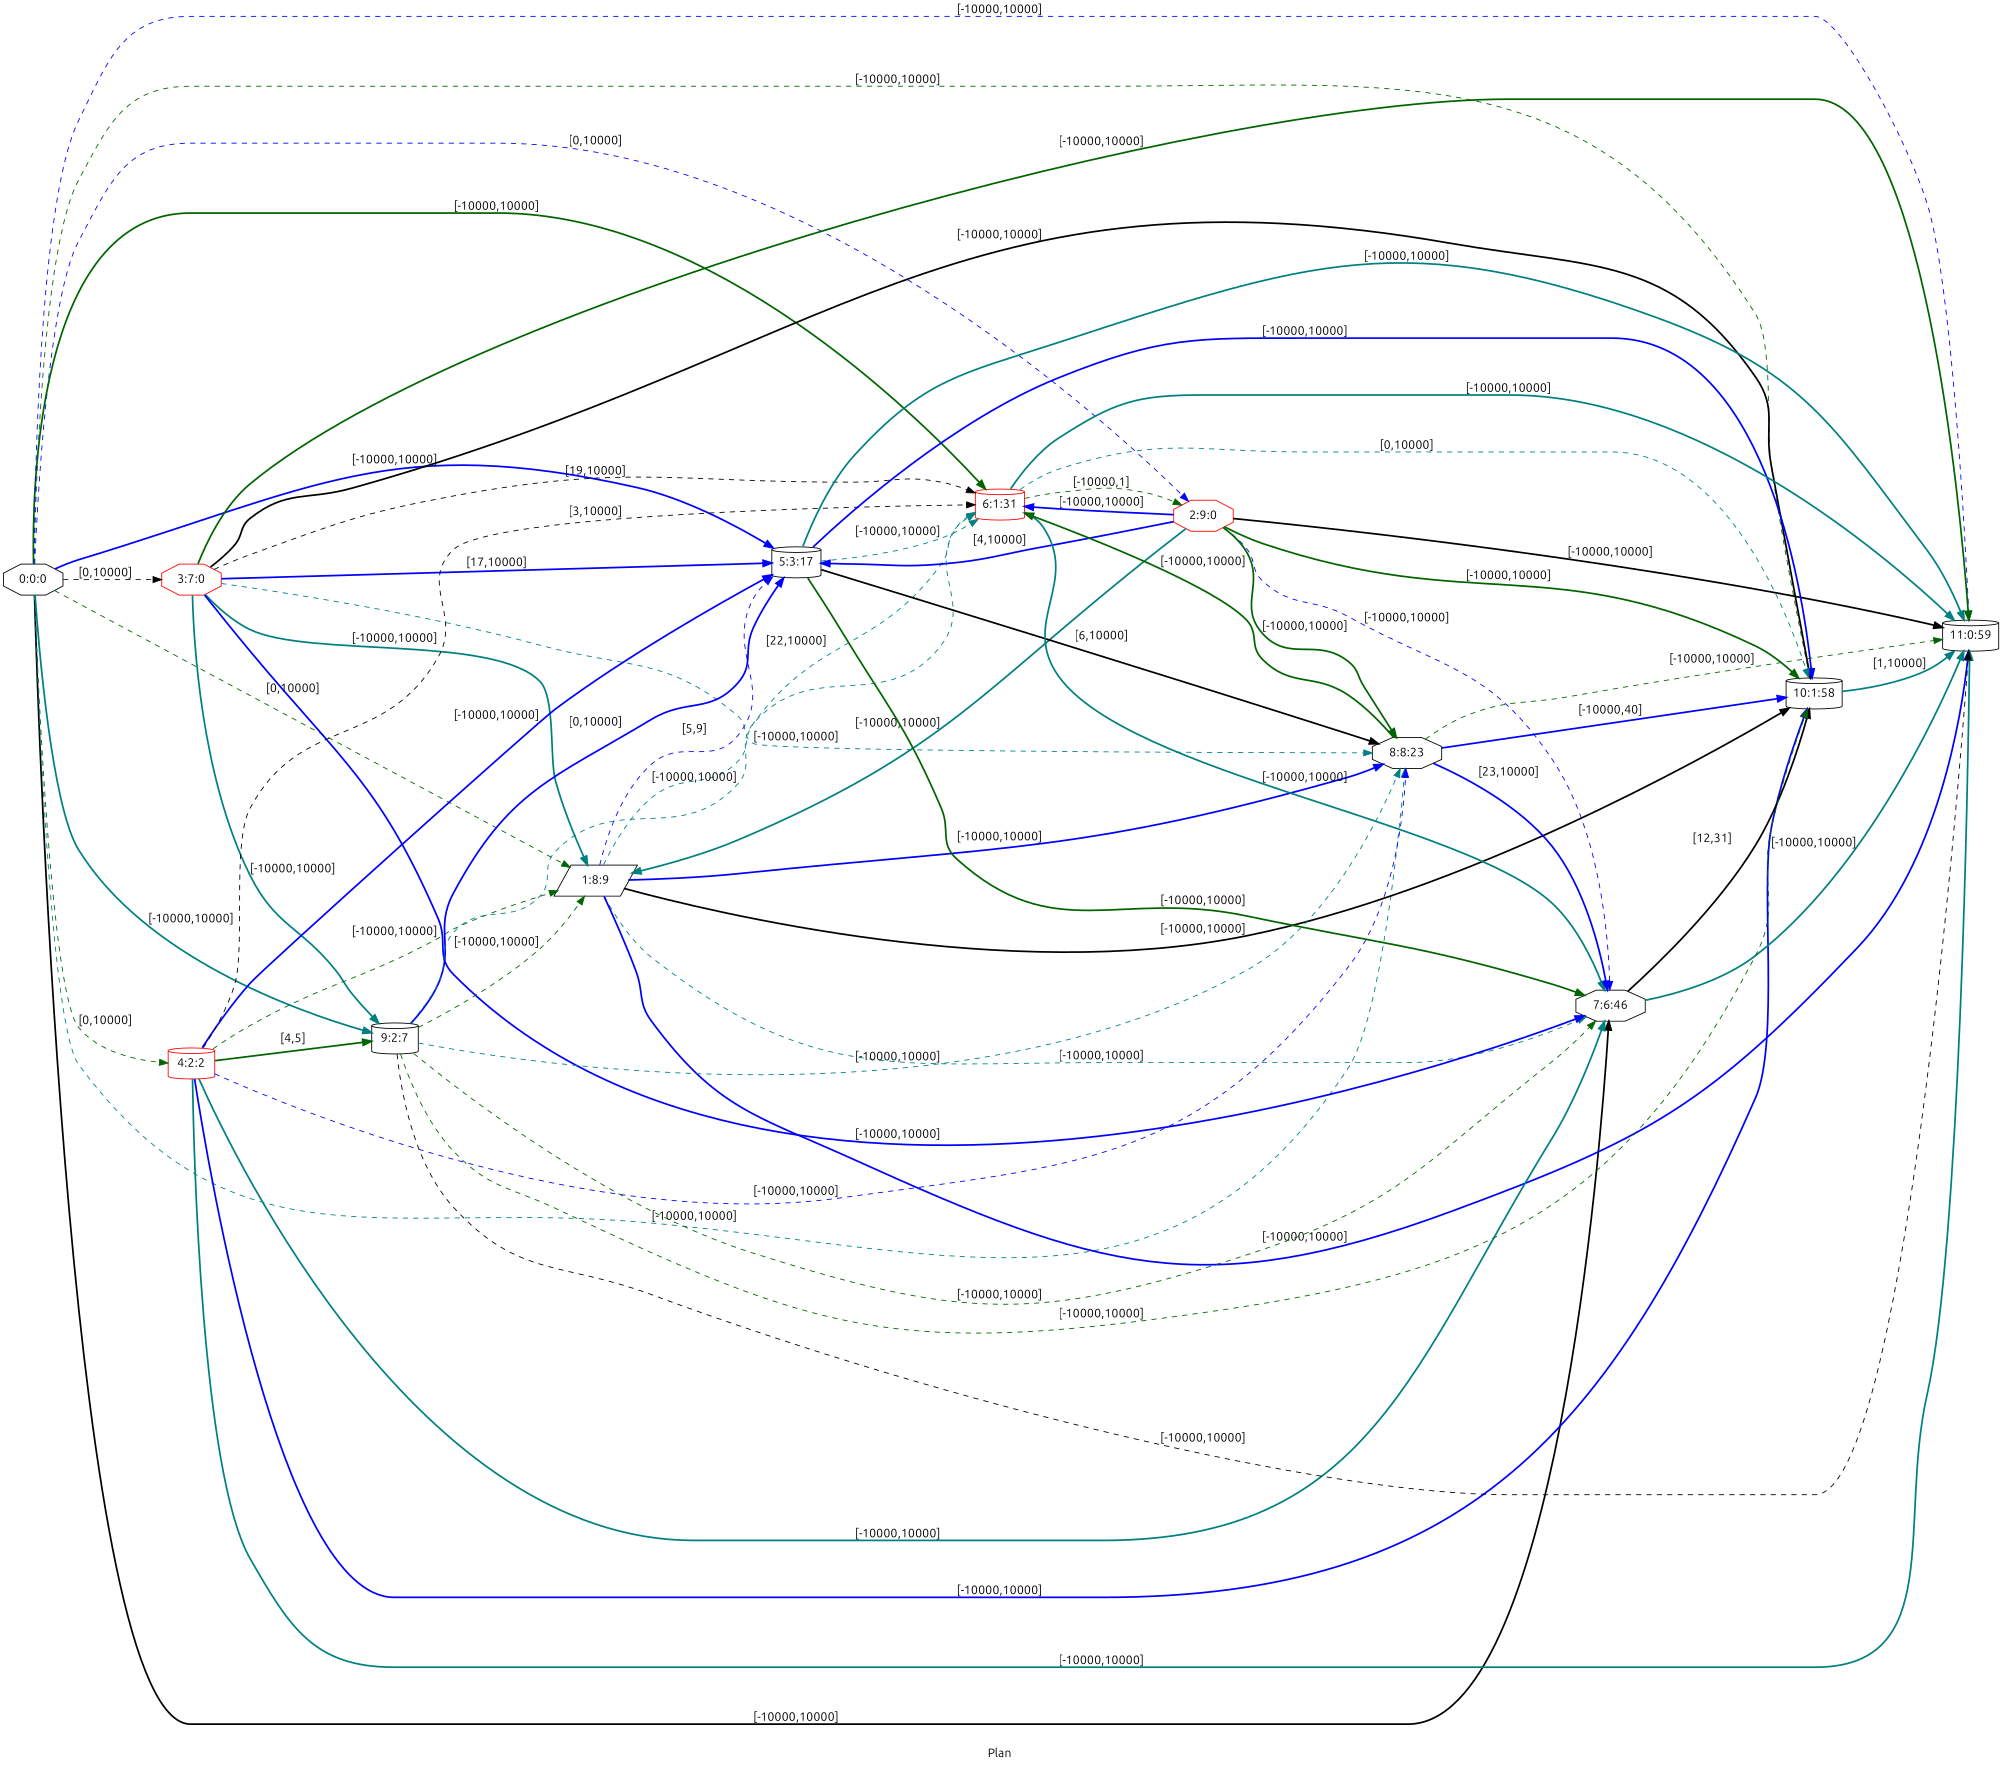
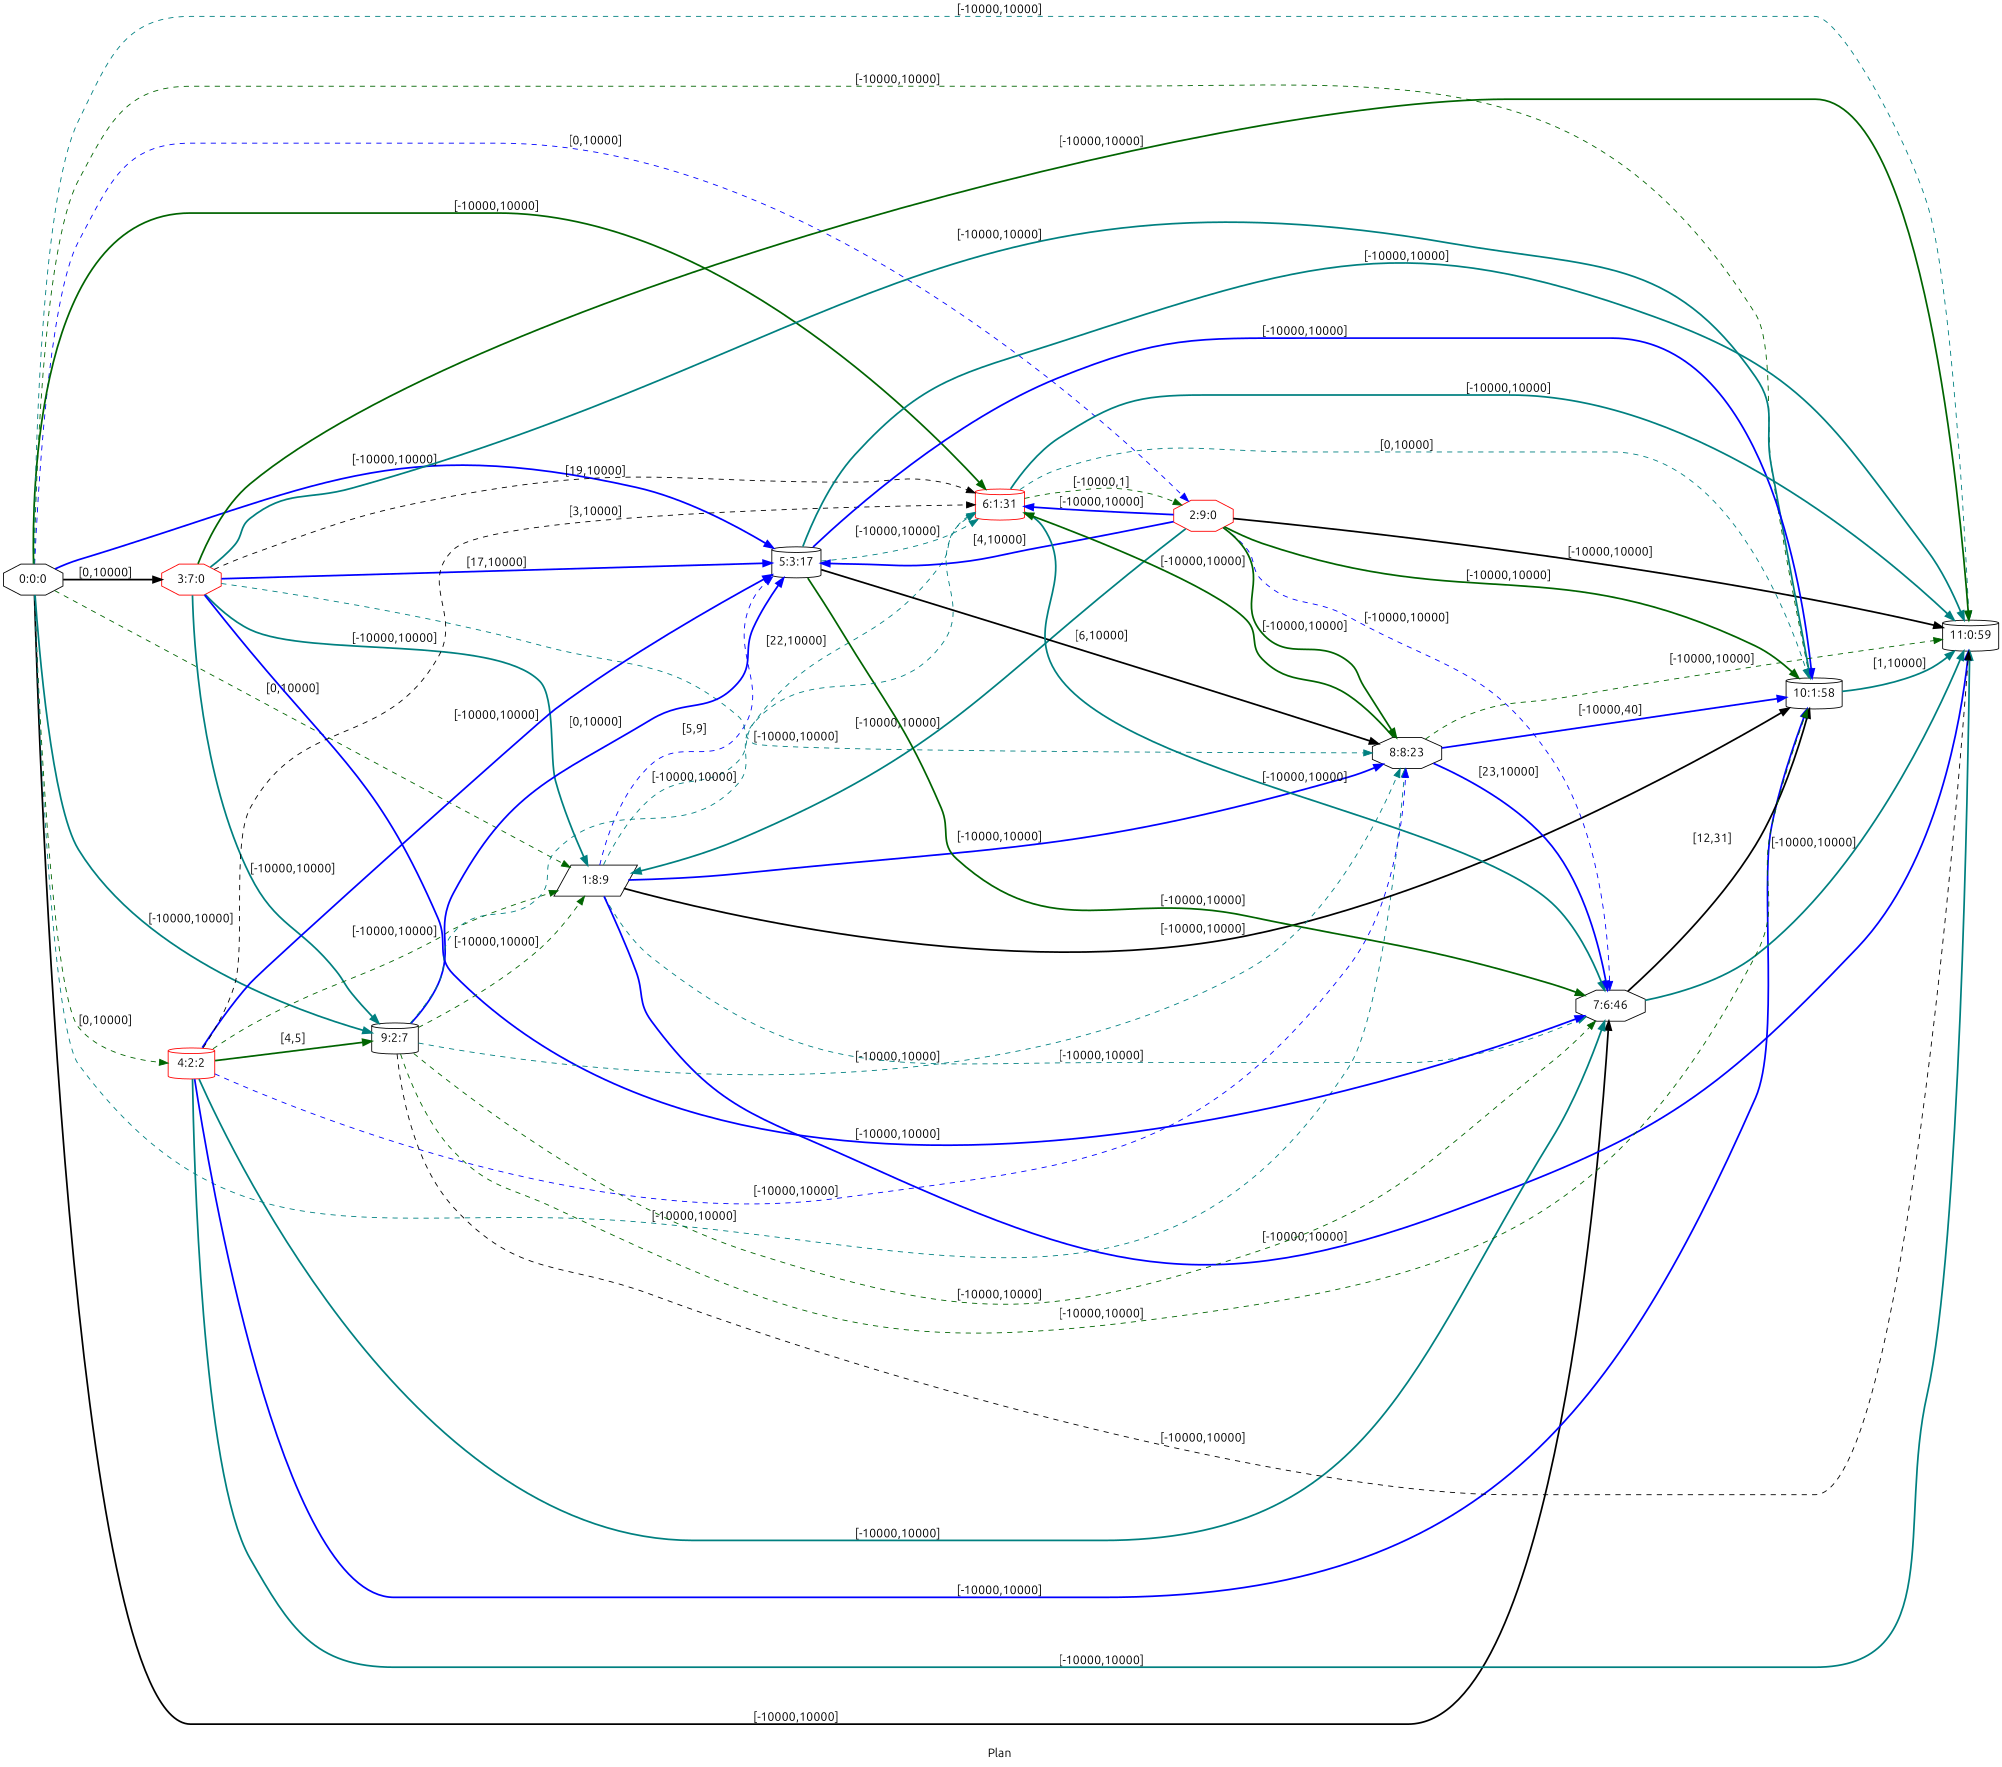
edge "0:0:0" -> "11:0:59": color blue -> teal
edge "3:7:0" -> "10:1:58": color black -> teal
edge "0:0:0" -> "3:7:0": style dashed -> bold
